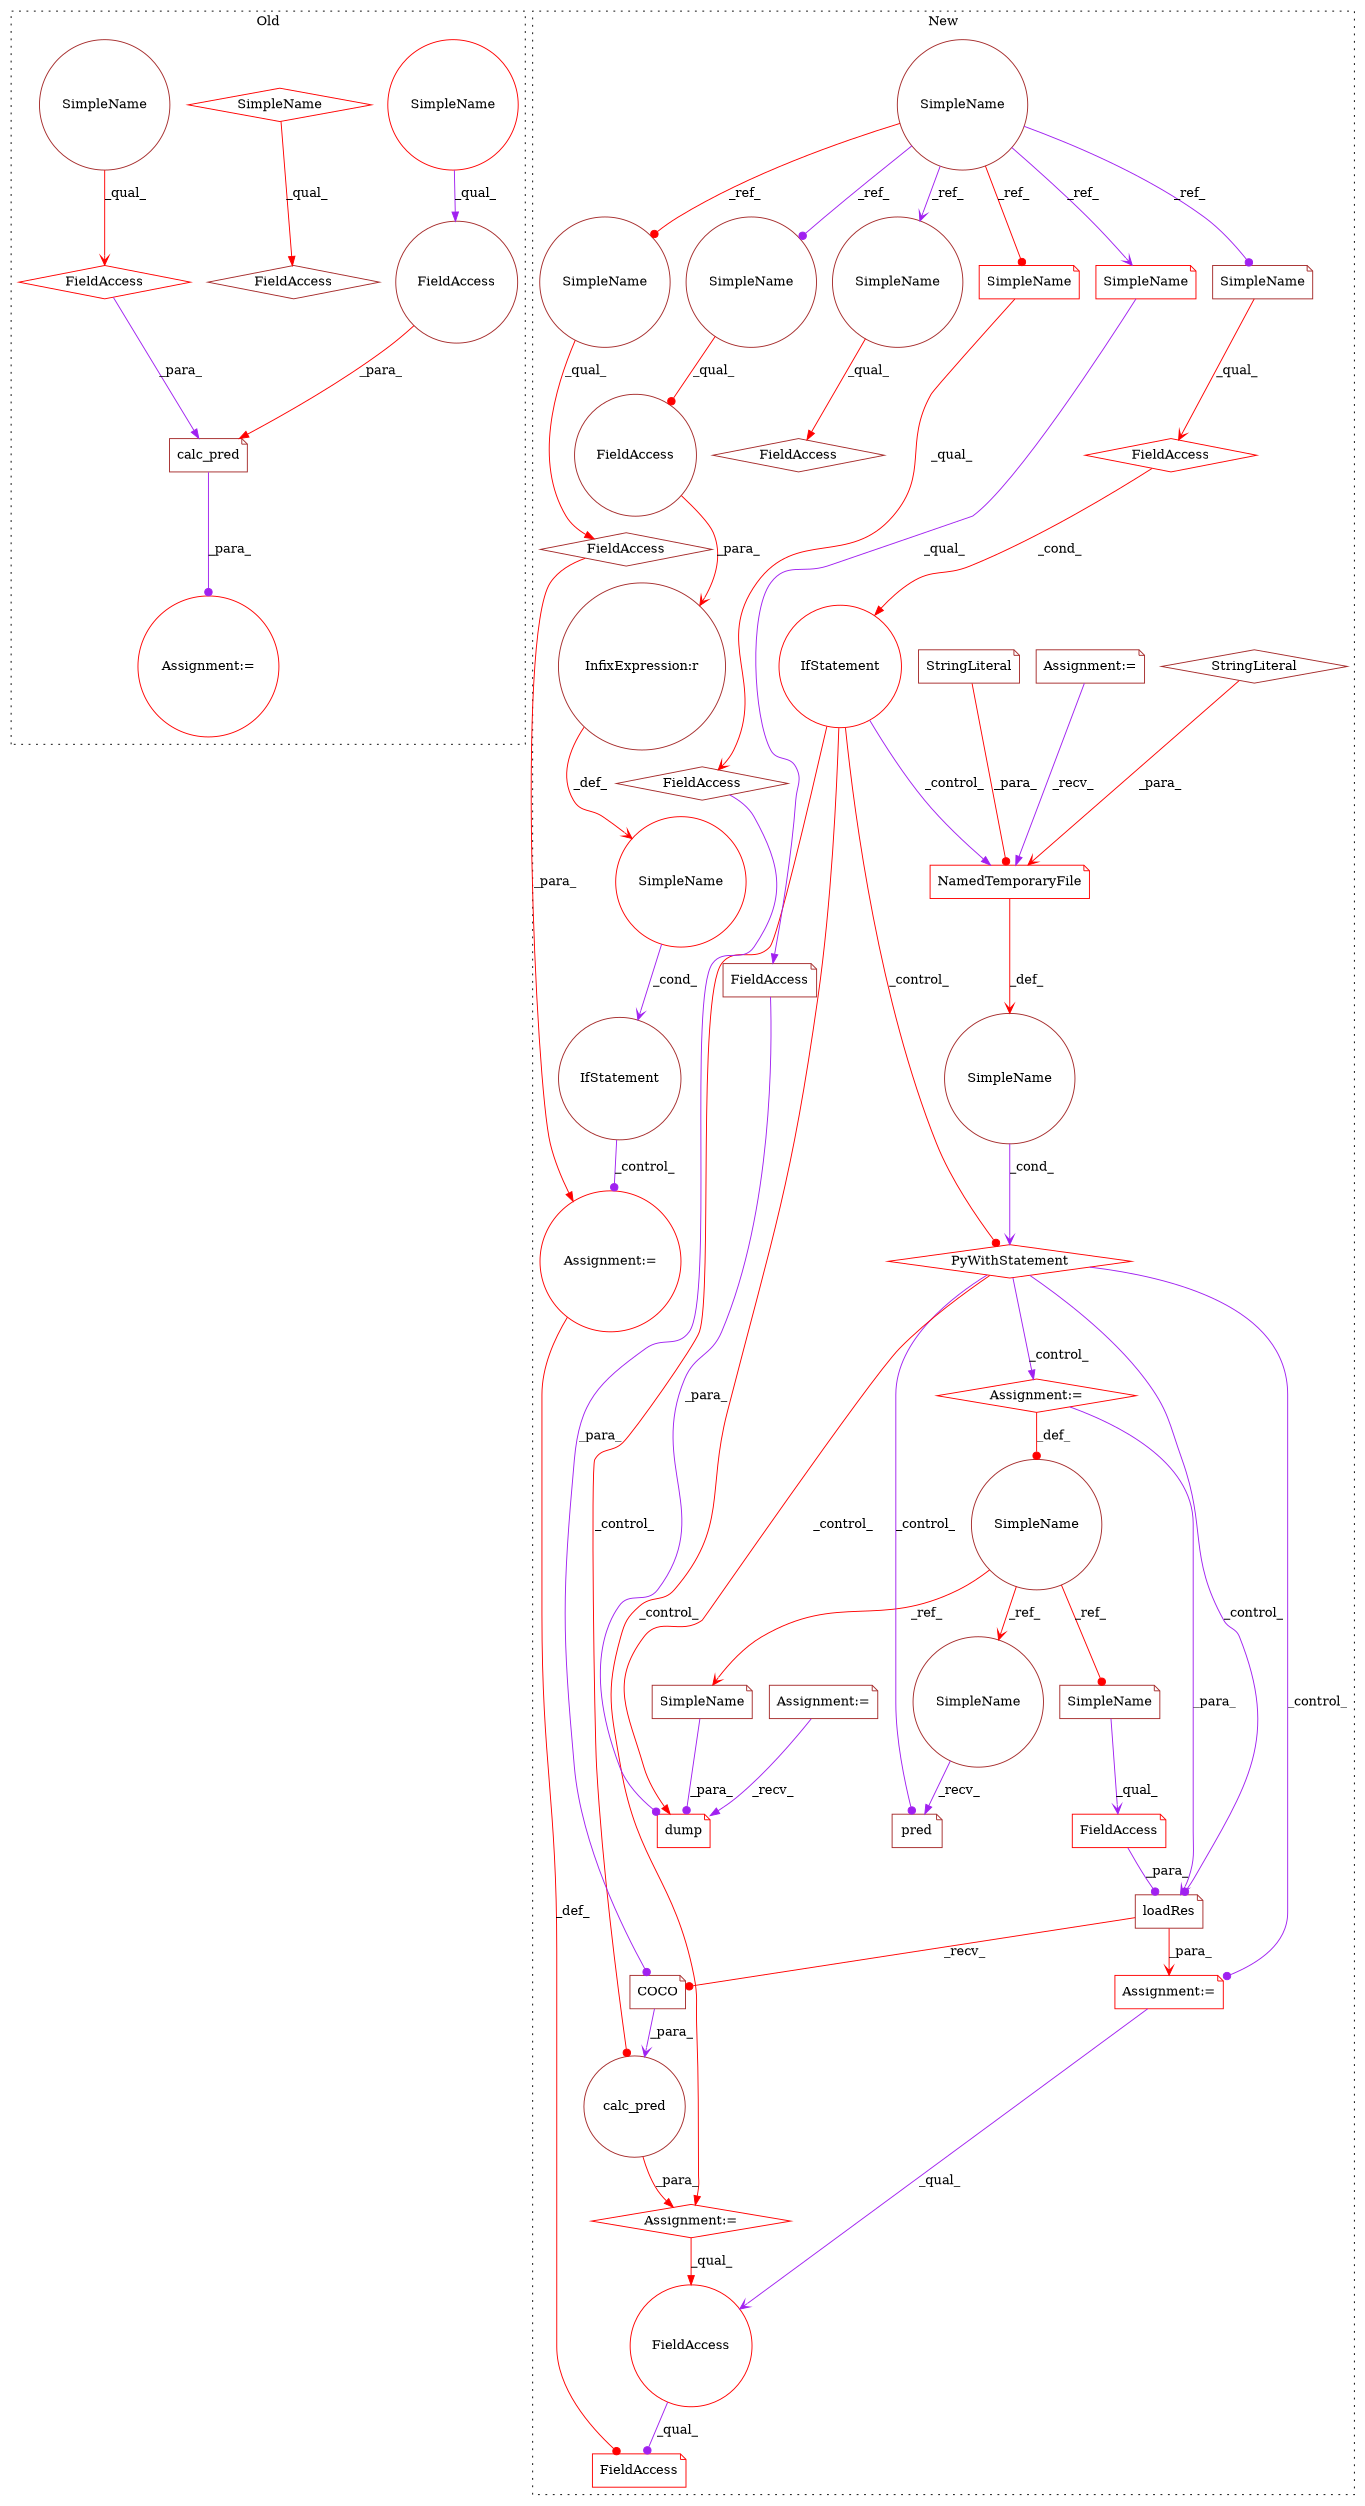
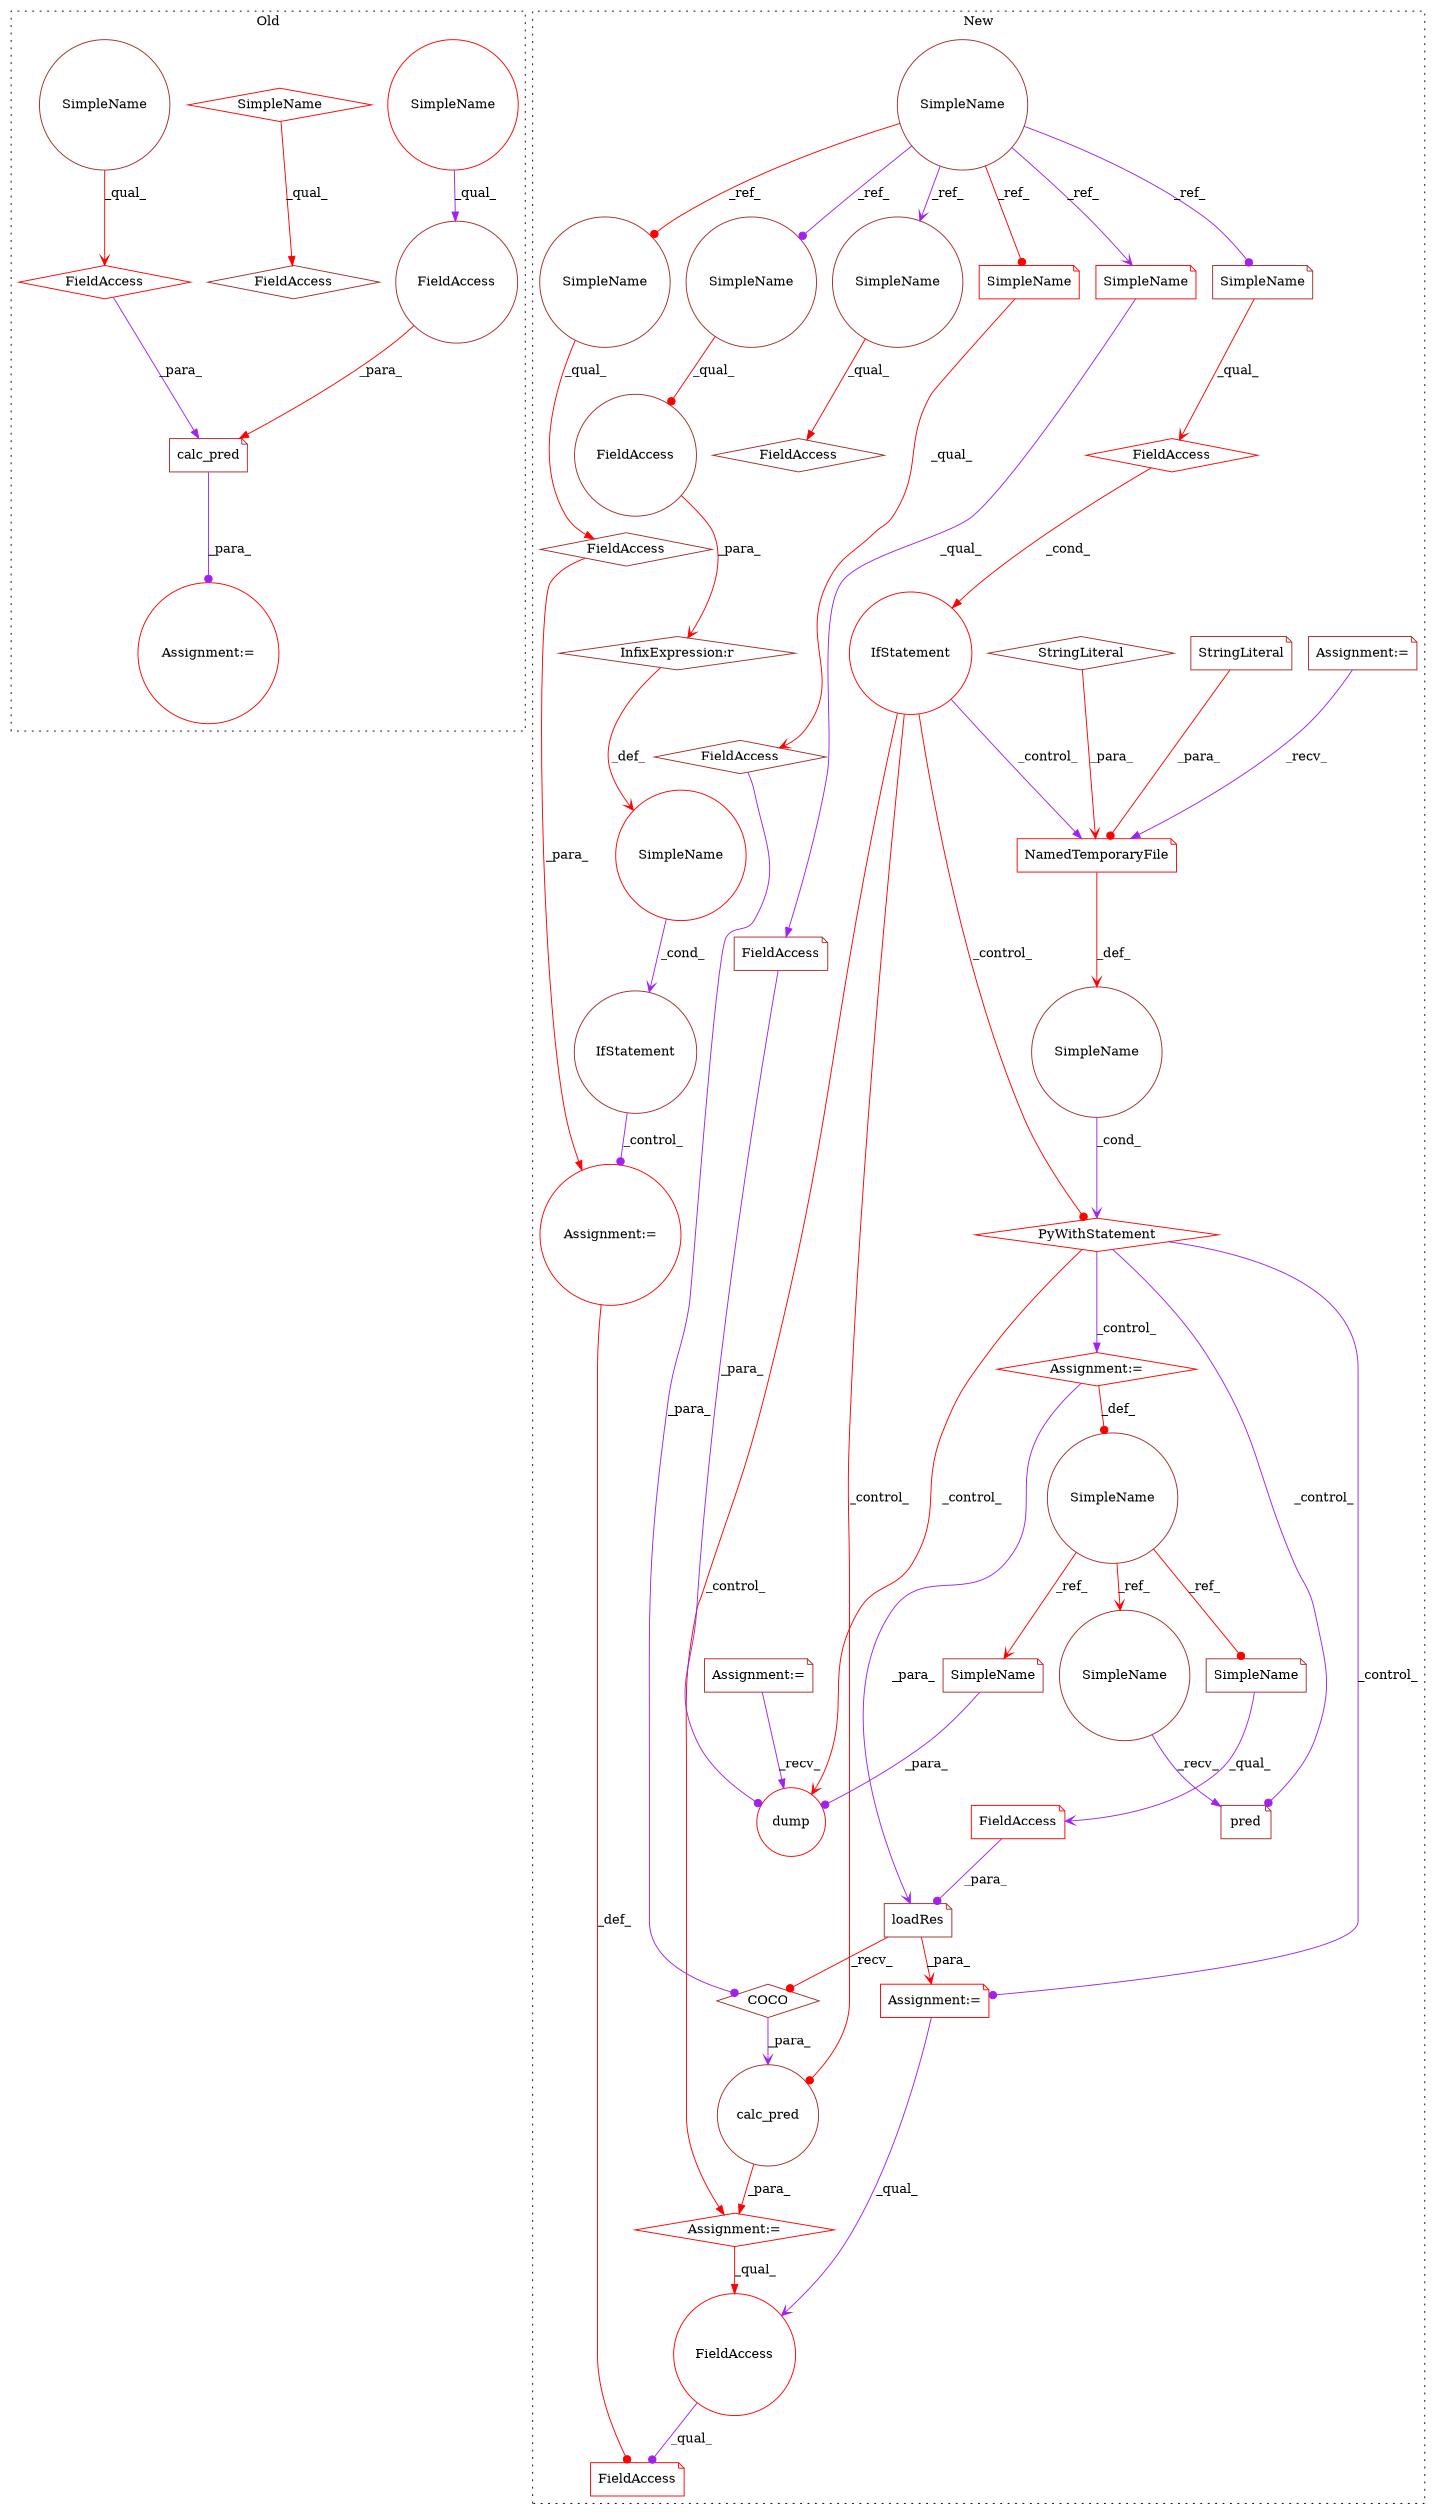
node "InfixExpression:r": shape circle -> diamond
edge "PyWithStatement" -> "dump": arrowhead normal -> vee
edge "PyWithStatement" -> "loadRes": removed, label "_control_"
node "dump": shape note -> circle
node "COCO": shape note -> diamond
